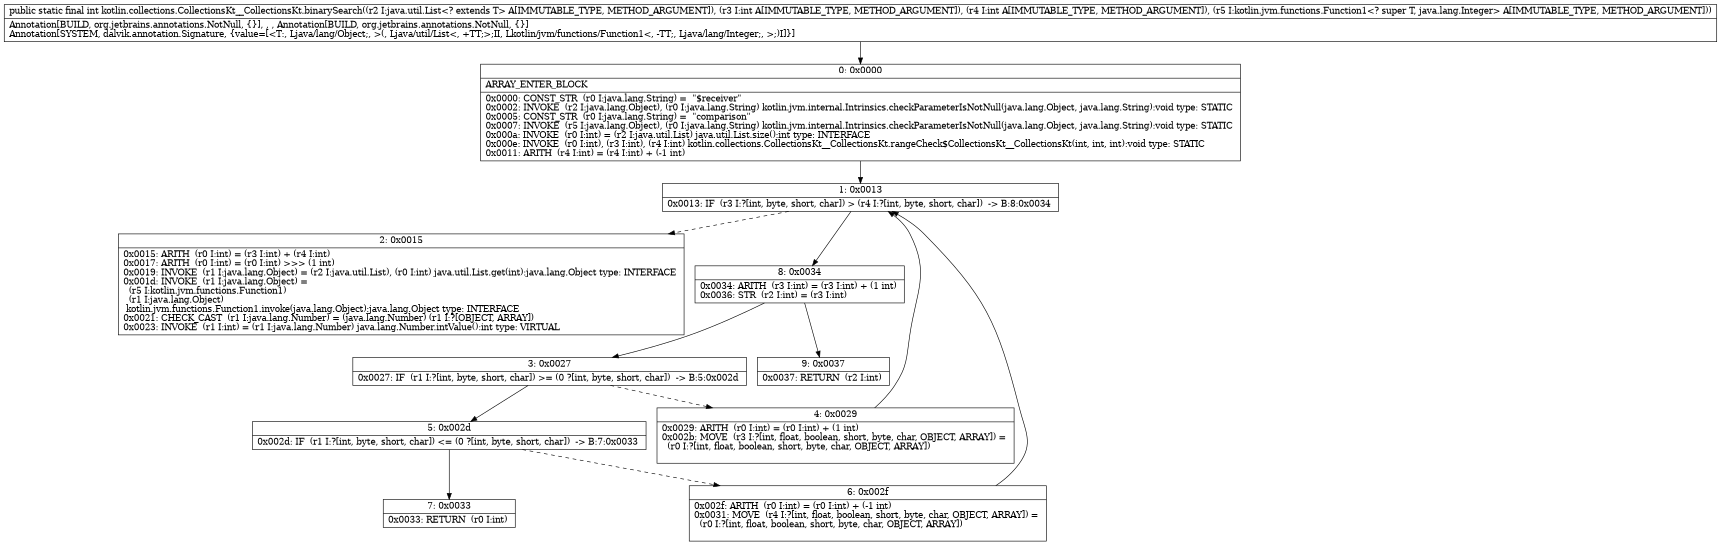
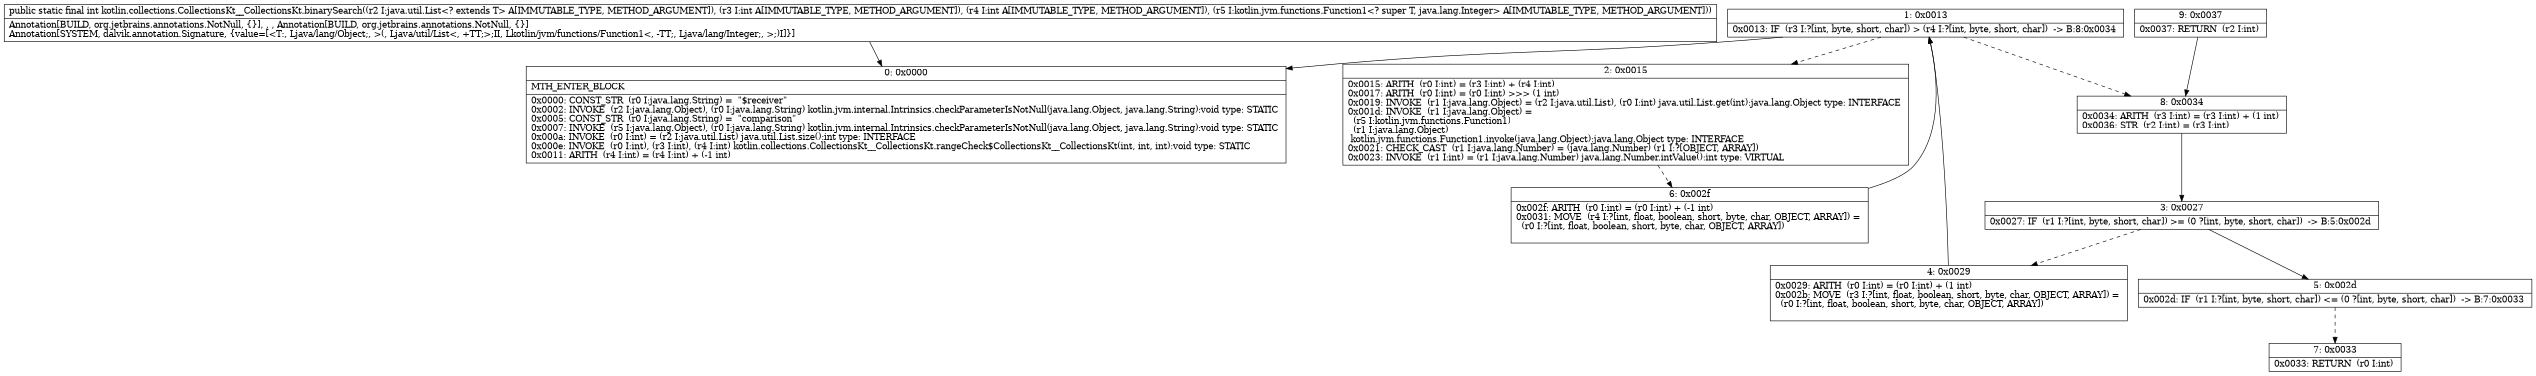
node "0: 0x0000": text "ARRAY_ENTER_BLOCK" -> "MTH_ENTER_BLOCK"
edge "0: 0x0000" -> "1: 0x0013": reversed
edge "1: 0x0013" -> "8: 0x0034": style solid -> dashed
edge "8: 0x0034" -> "9: 0x0037": reversed
edge "5: 0x002d" -> "6: 0x002f": now "2: 0x0015" -> "6: 0x002f"
edge "5: 0x002d" -> "7: 0x0033": style solid -> dashed
